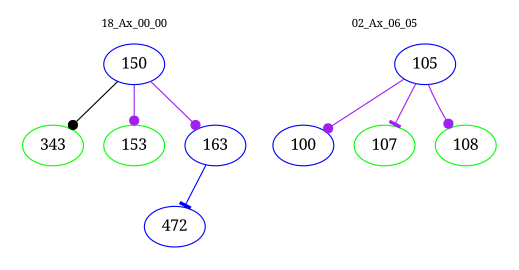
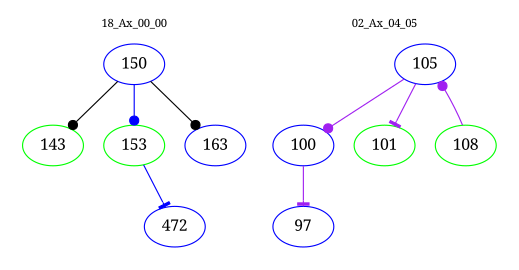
cluster "02_Ax_06_05": label "02_Ax_06_05" -> "02_Ax_04_05"
edge "150" -> "153": color purple -> blue
edge "150" -> "163": color purple -> black
edge "105" -> "108": reversed
node "343": label "343" -> "143"
node "107": label "107" -> "101"
edge "163" -> "472": now "153" -> "472"
node "97": added
